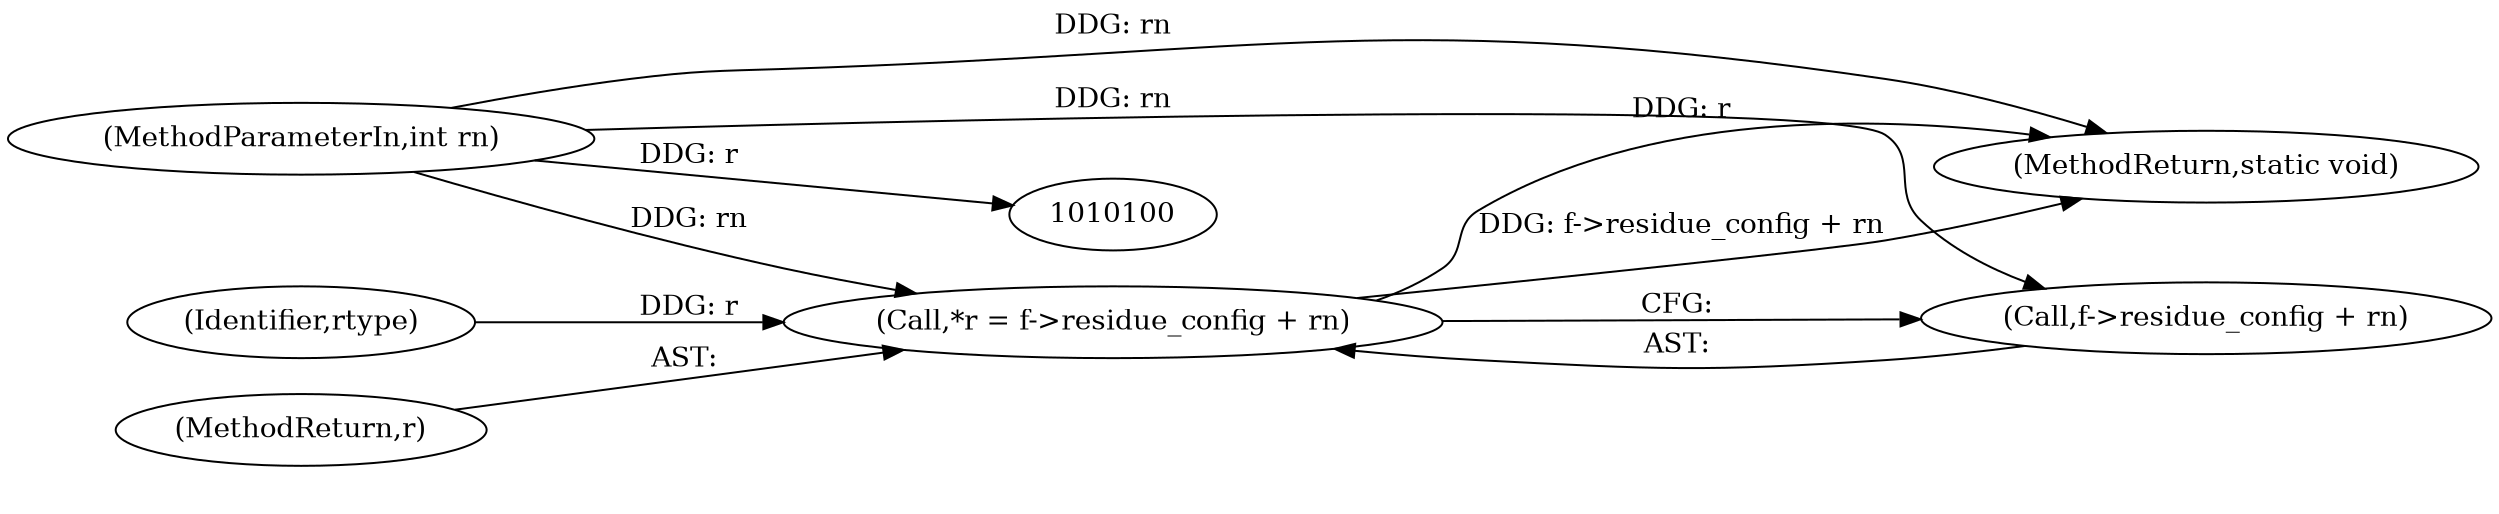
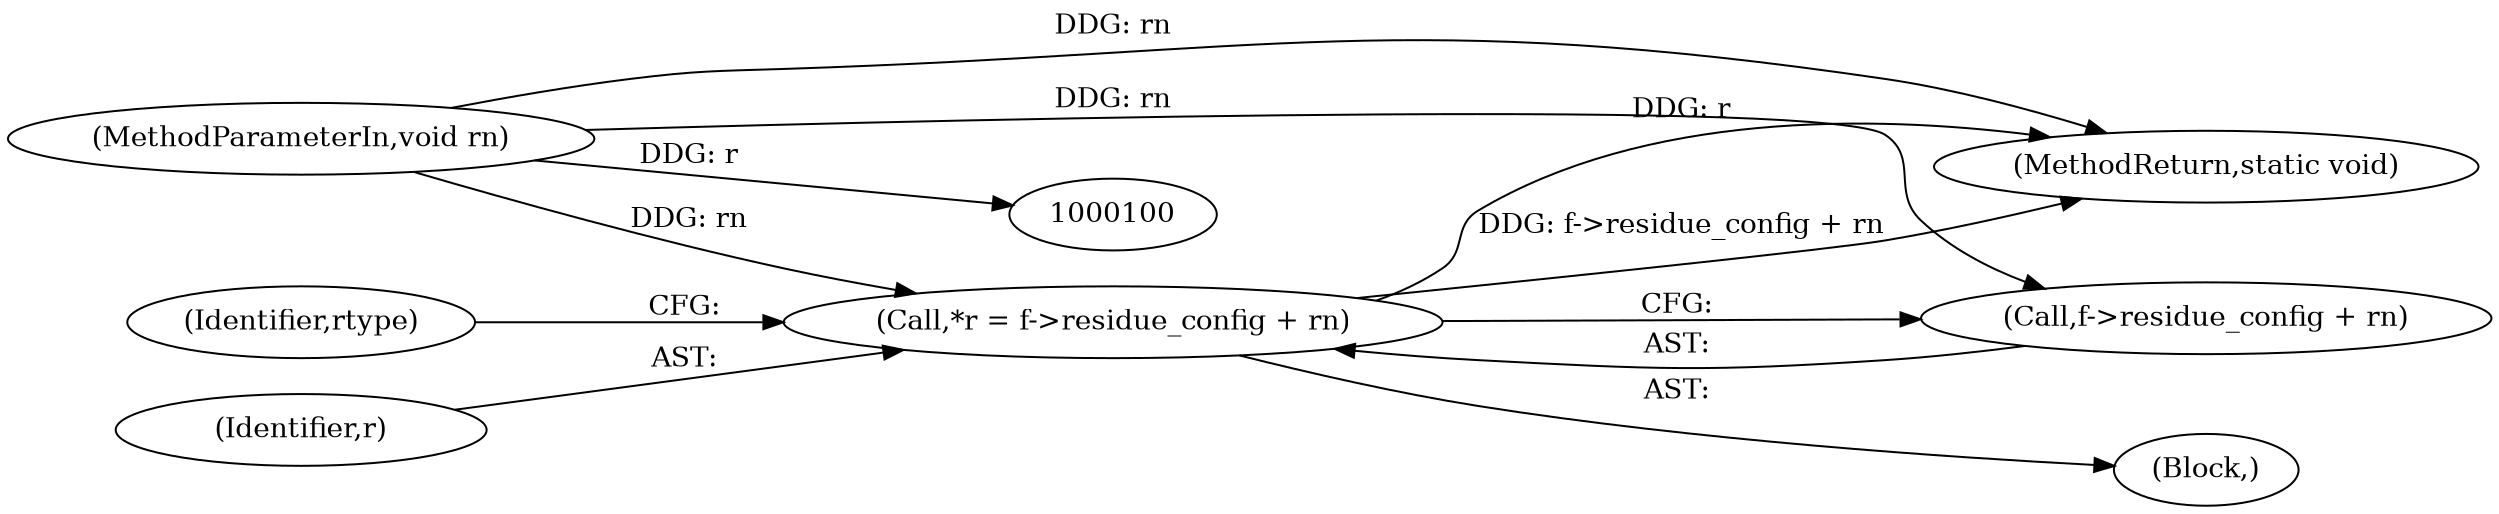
node "(MethodParameterIn,int rn)": label "(MethodParameterIn,int rn)" -> "(MethodParameterIn,void rn)"
node "1010100": label "1010100" -> "1000100"
edge "(Identifier,rtype)" -> "(Call,*r = f->residue_config + rn)": label "DDG: r" -> "CFG: "
node "(MethodReturn,r)": label "(MethodReturn,r)" -> "(Identifier,r)"
node "(Block,)": added
